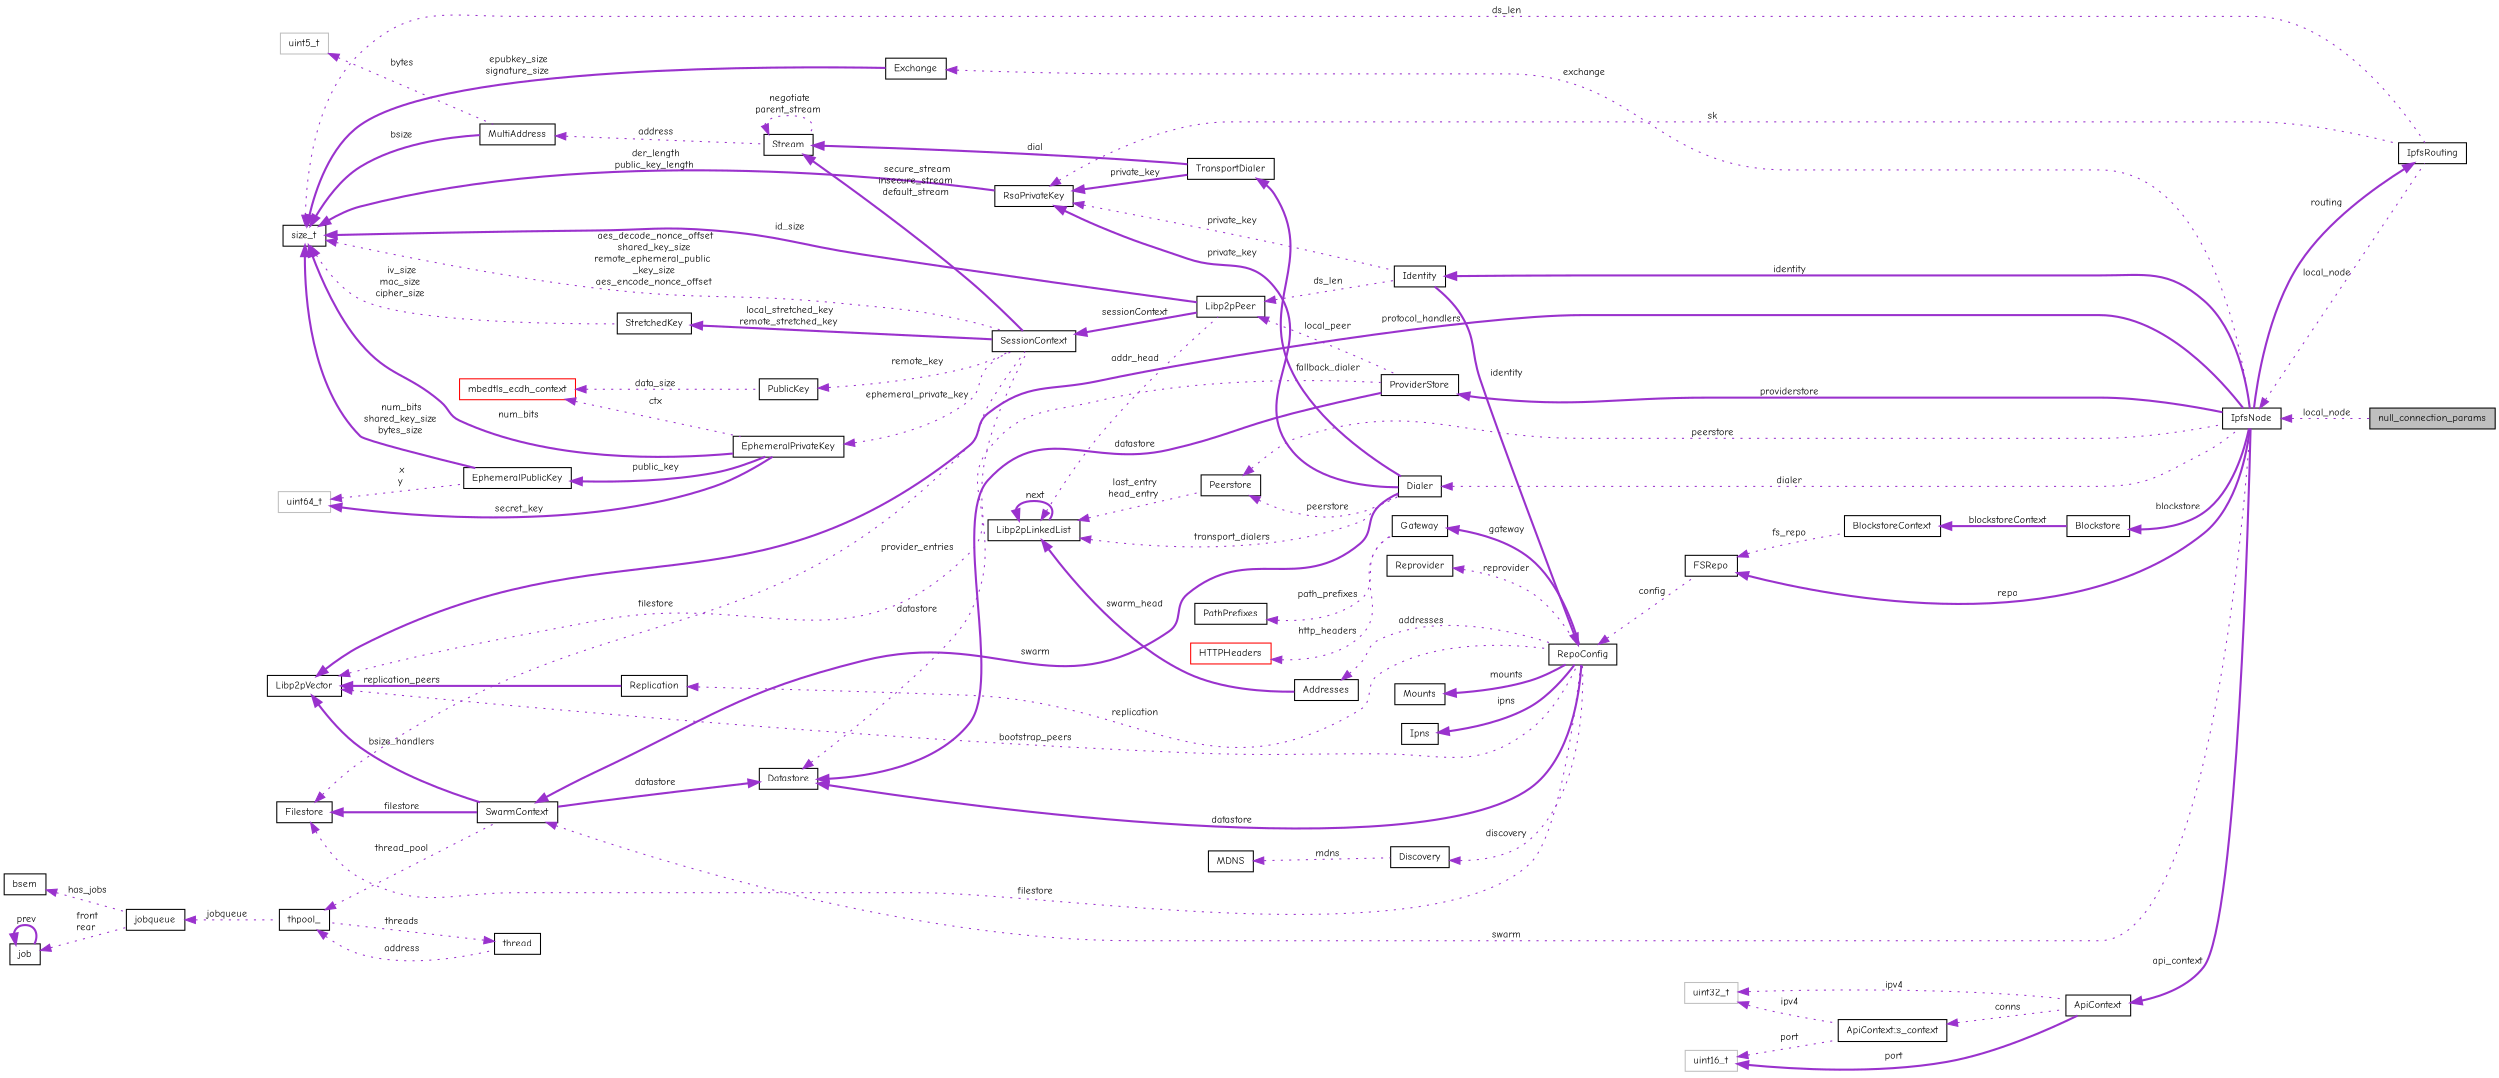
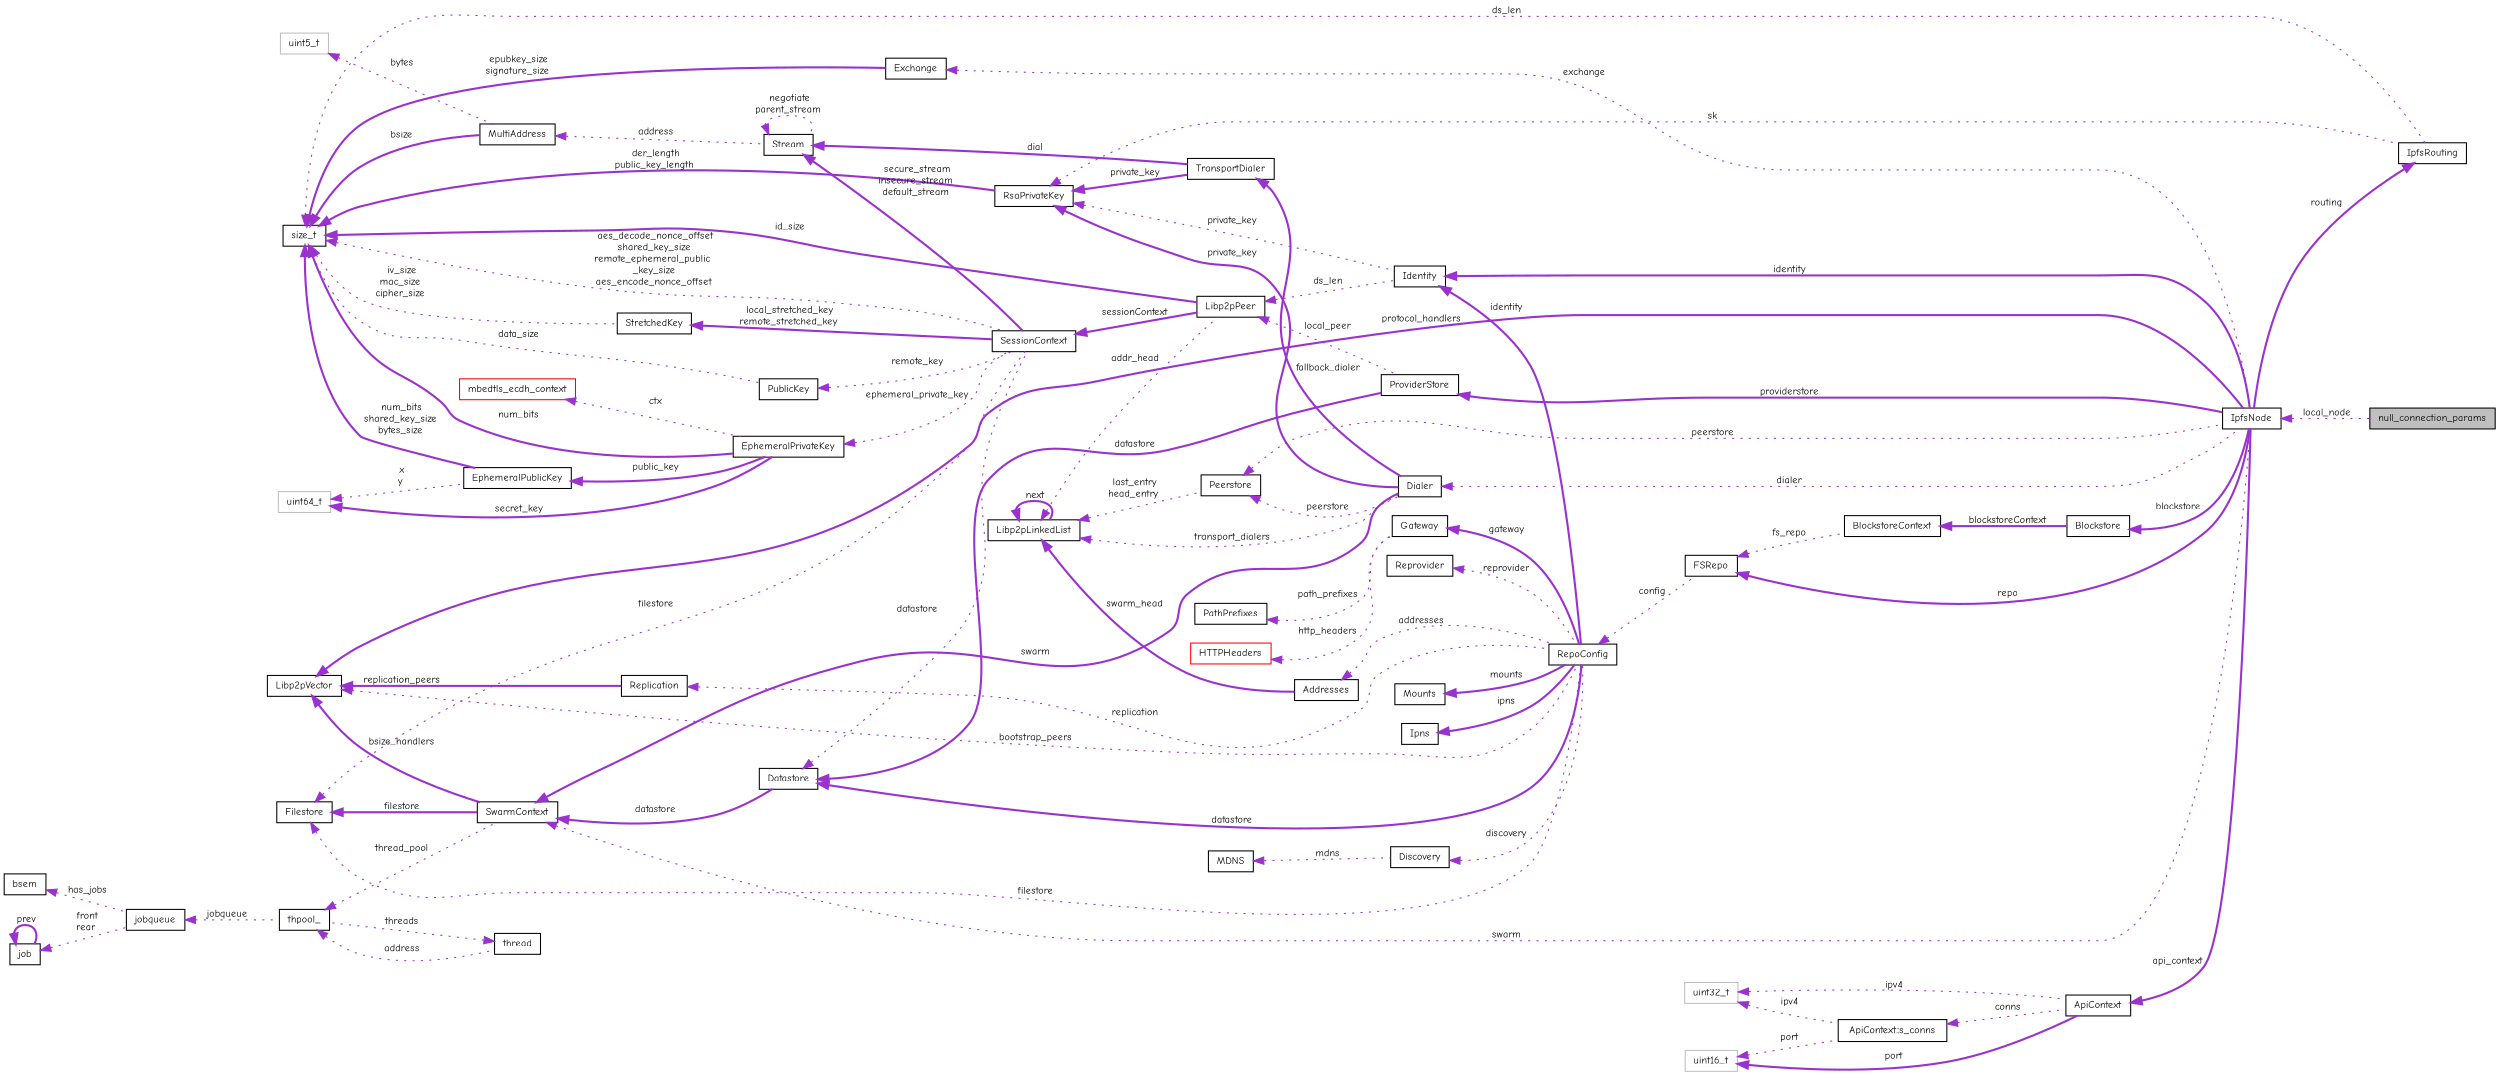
edge "IpfsRouting" -> "IpfsNode": removed, label "local_node"
edge "PublicKey" -> "mbedtls_ecdh_context": now "PublicKey" -> "size_t"
edge "Identity" -> "RepoConfig": reversed
edge "ProviderStore" -> "Libp2pVector": removed, label "provider_entries"
edge "SwarmContext" -> "Datastore": reversed
node "ApiContext::s_context": label "ApiContext::s_context" -> "ApiContext::s_conns"
